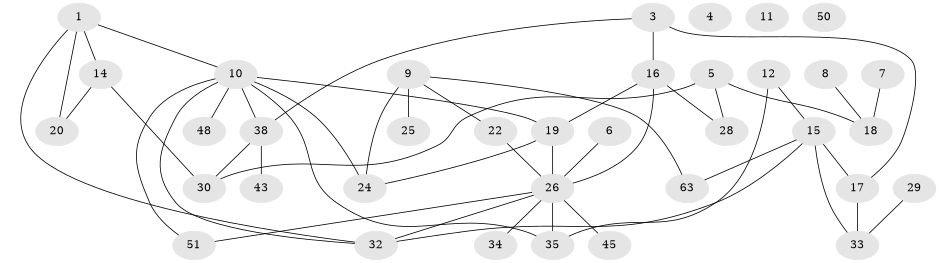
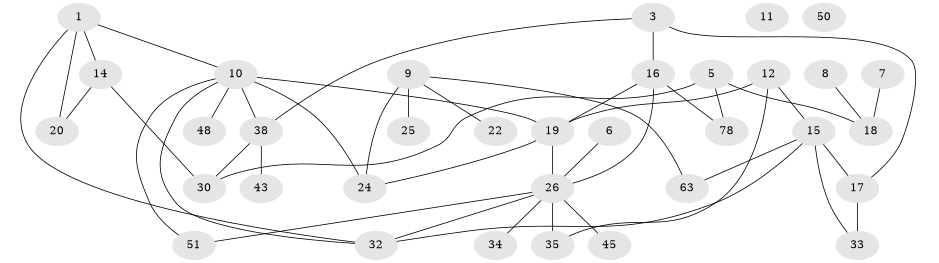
node "4": removed
edge "12" -- "19": added
node "28": label "28" -> "78"
edge "22" -- "26": removed
node "29": removed
edge "10" -- "35": removed
